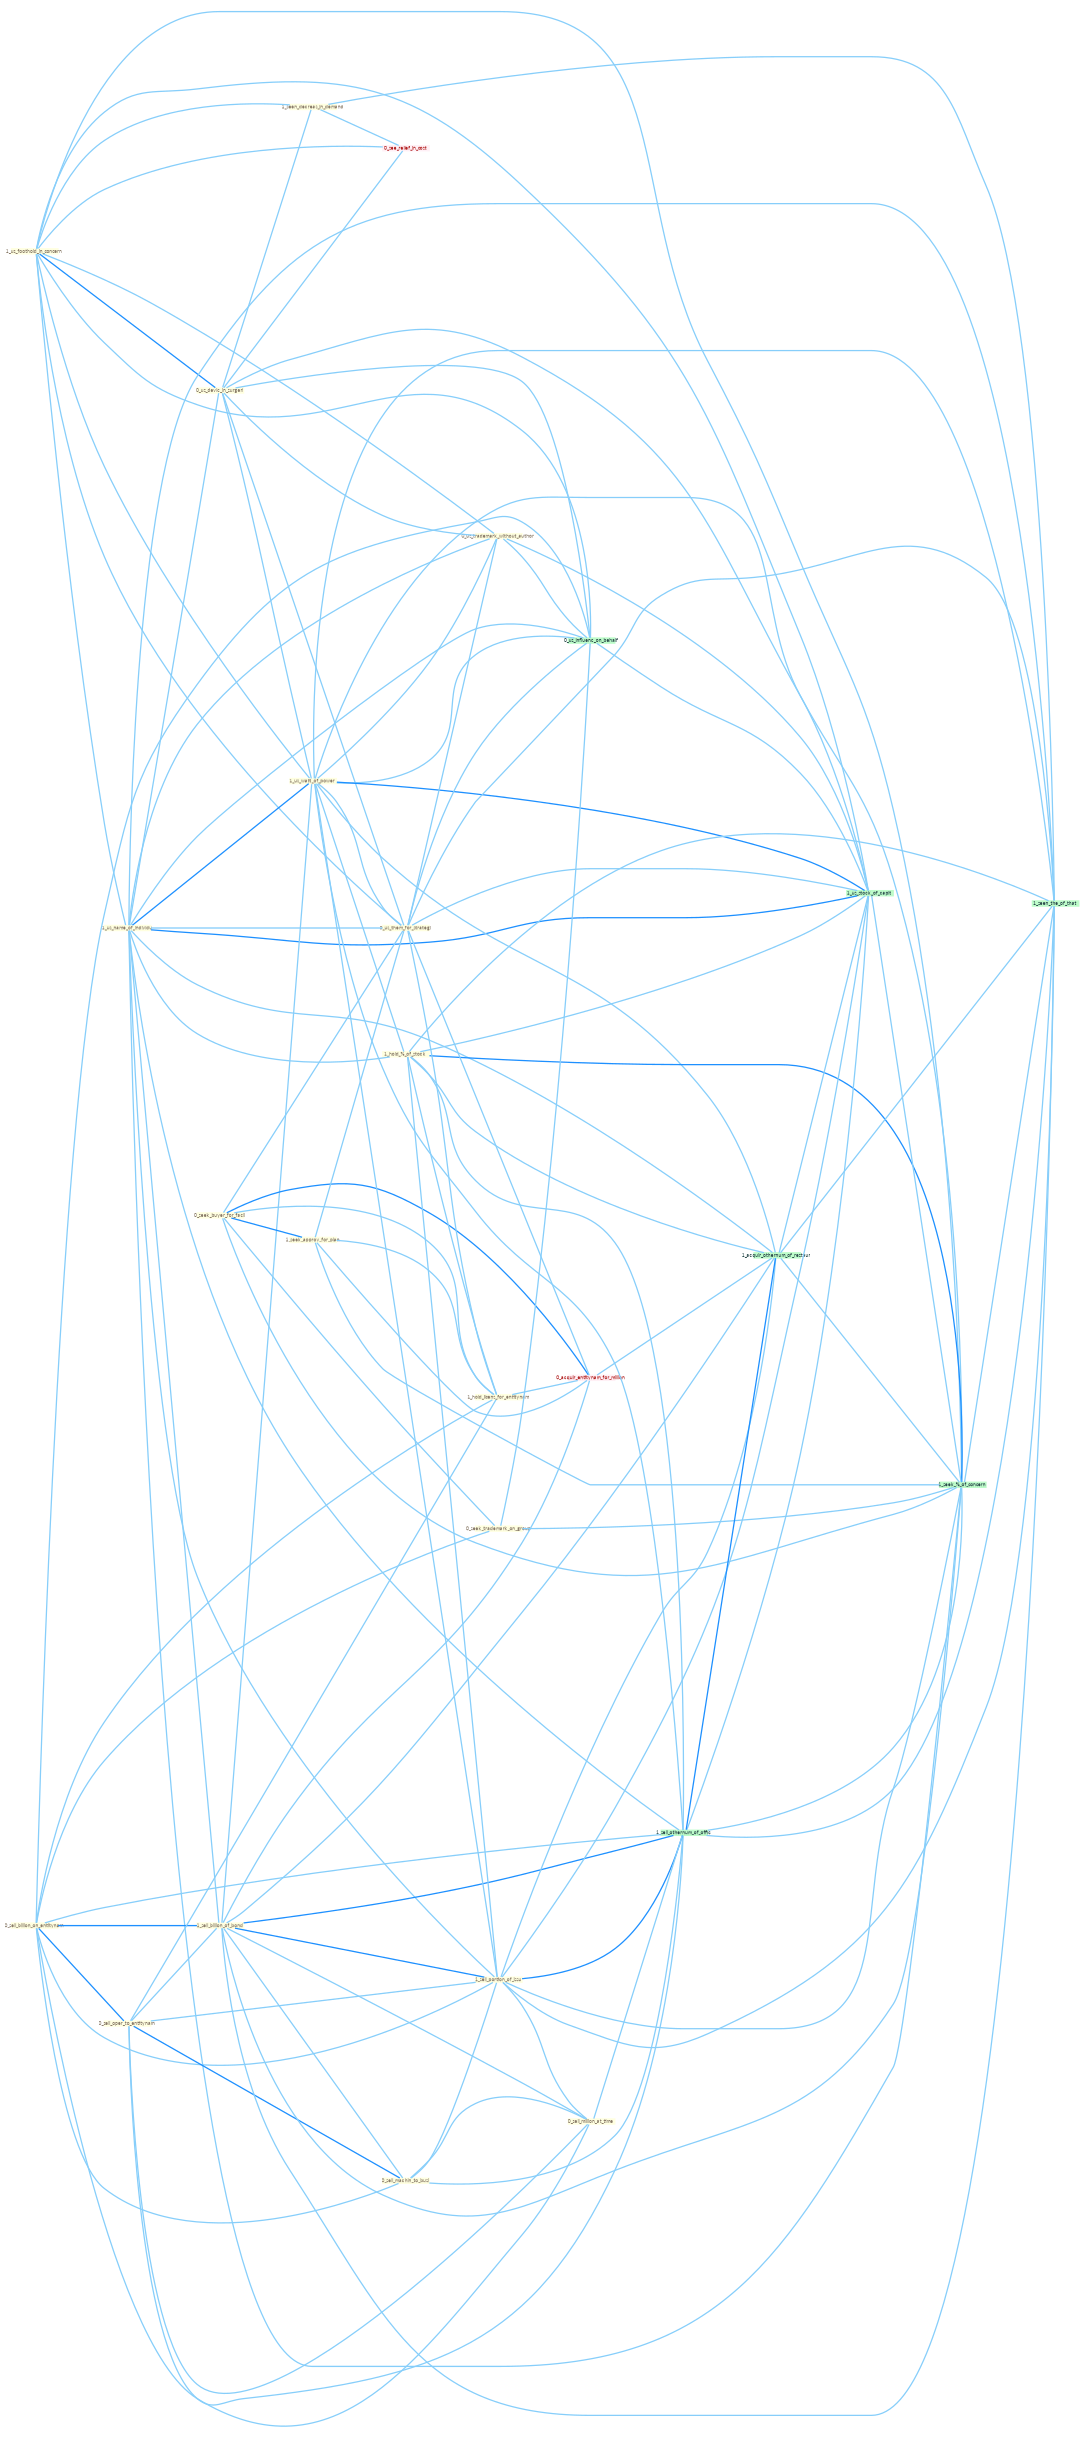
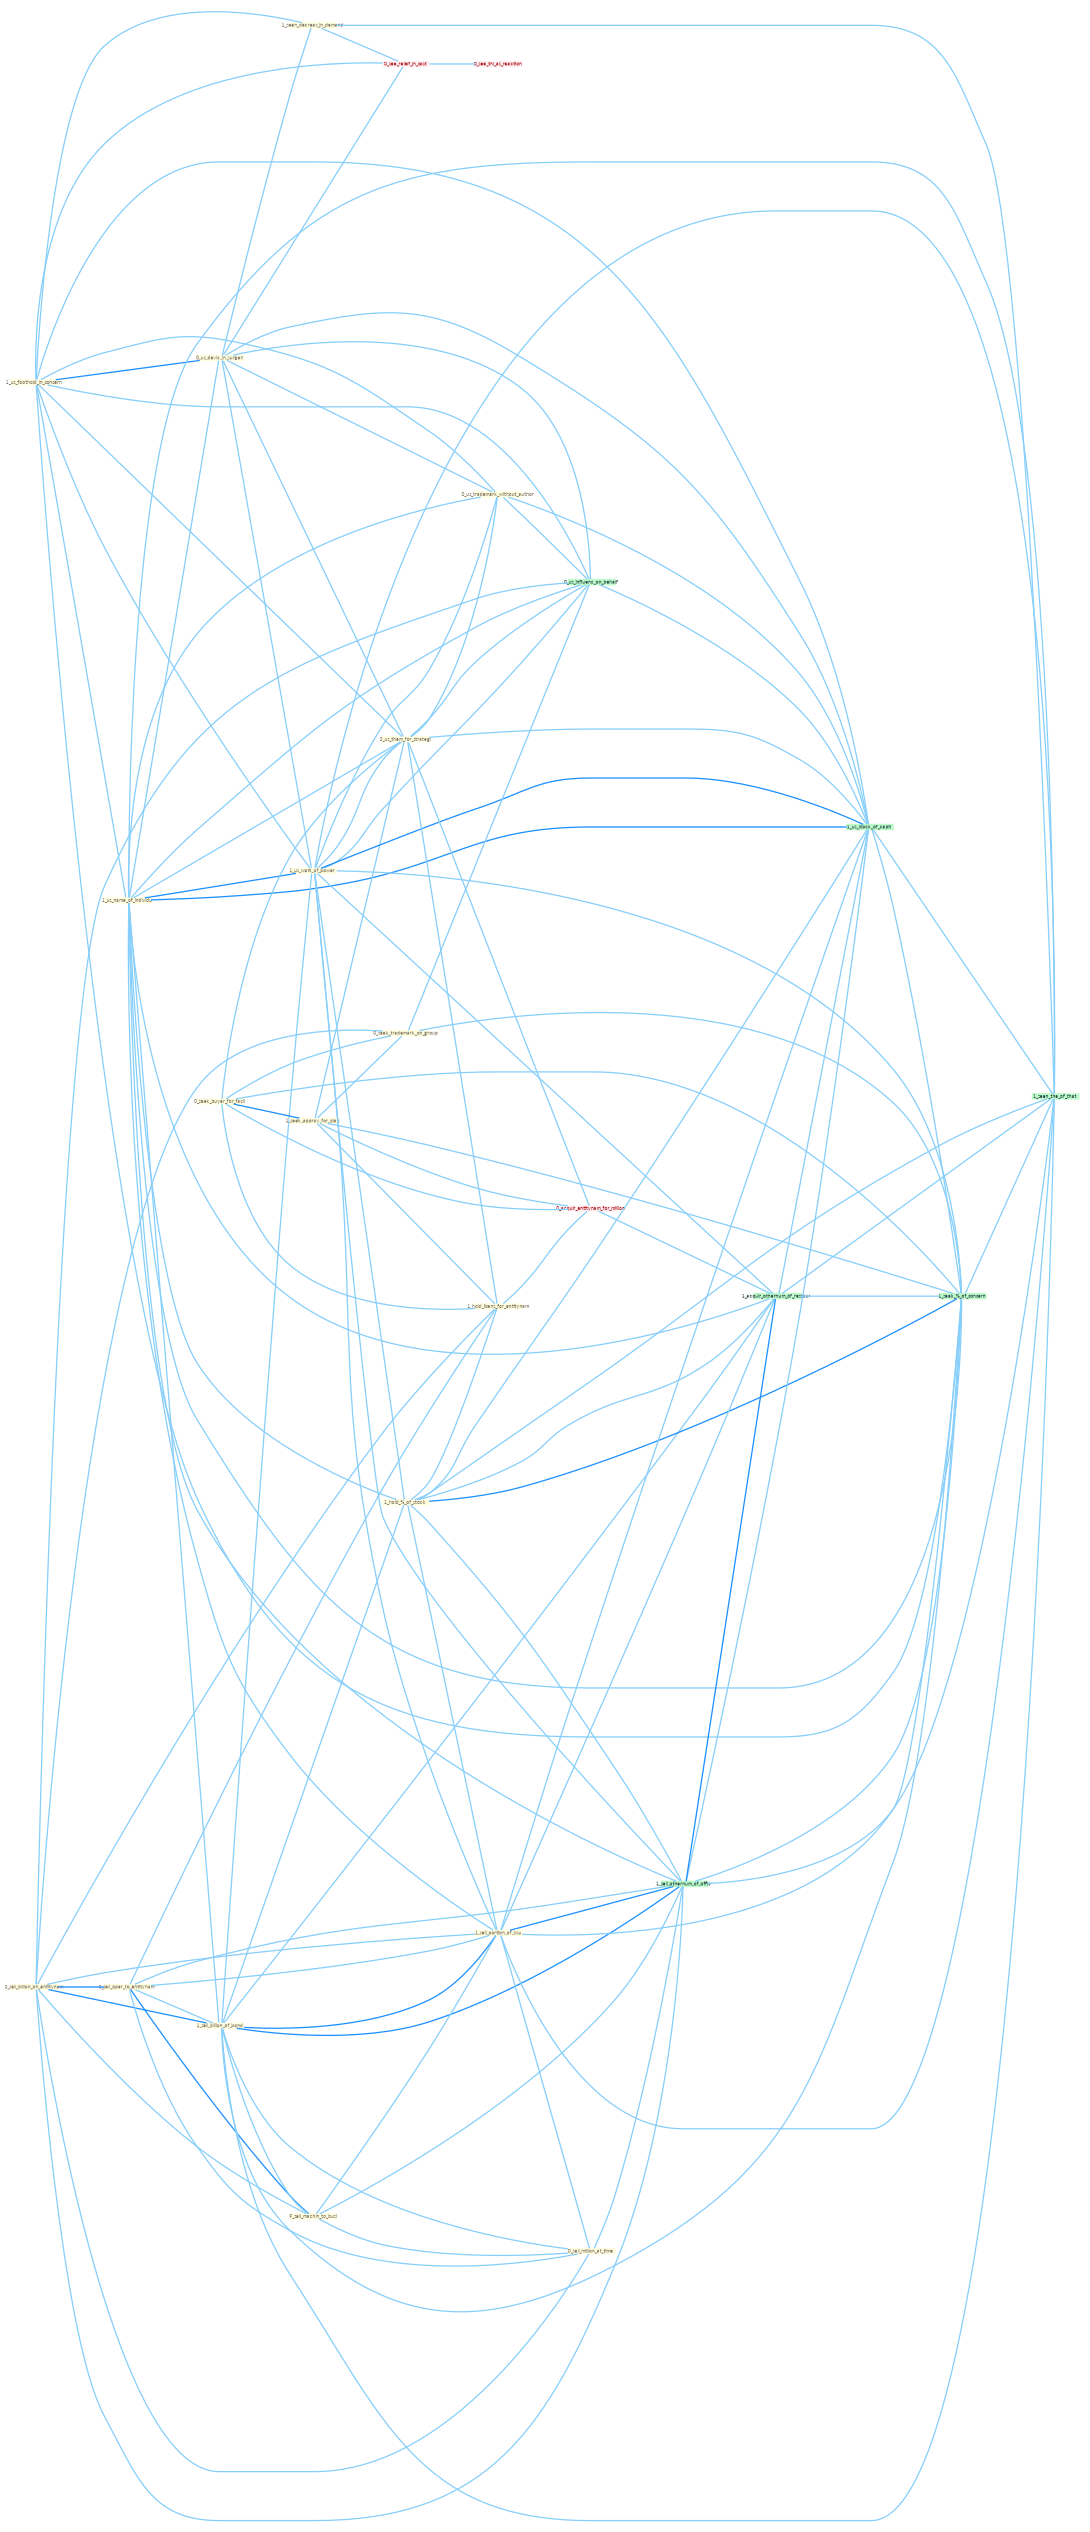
node "0_see_thi_as_reaction": added
edge "1_seen_the_of_that" -- "0_us_them_for_strategi": now "1_seen_the_of_that" -- "1_us_stock_of_capit"
edge "0_seek_trademark_on_group" -- "1_seek_approv_for_plan": added
edge "0_seek_buyer_for_facil" -- "0_acquir_entitynam_for_million": color #1e90ff -> #87cefa
edge "0_acquir_entitynam_for_million" -- "1_sell_billion_of_bond": now "1_hold_%_of_stock" -- "1_sell_billion_of_bond"
node "0_sell_machin_to_busi": label "0_sell_machin_to_busi" -> "9_sell_machin_to_busi"
